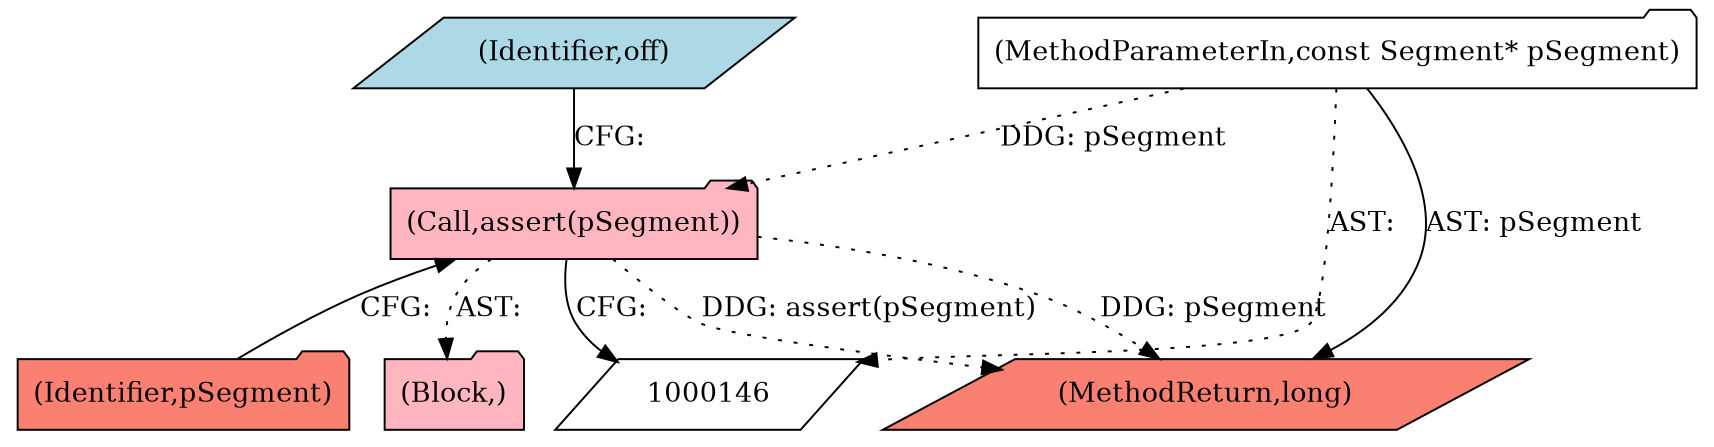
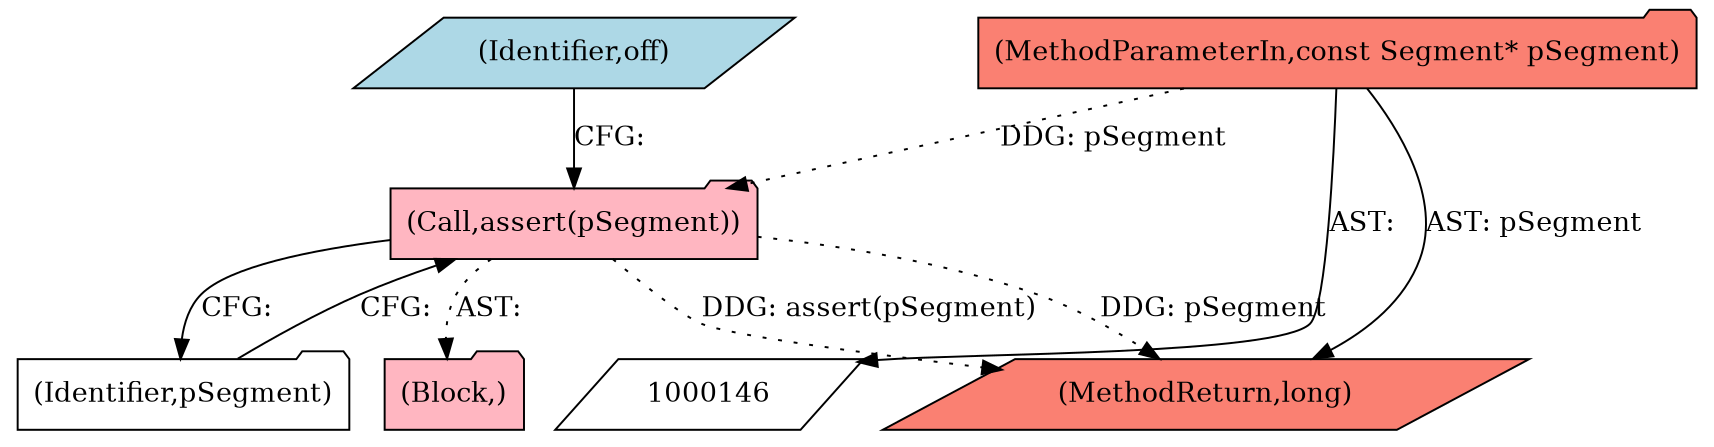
node "(MethodParameterIn,const Segment* pSegment)": fillcolor white -> salmon
edge "(Call,assert(pSegment))" -> "1000146": now "(Call,assert(pSegment))" -> "(Identifier,pSegment)"
edge "(MethodParameterIn,const Segment* pSegment)" -> "1000146": style dotted -> solid
node "(Identifier,pSegment)": fillcolor salmon -> white
